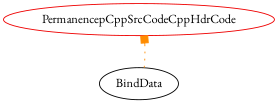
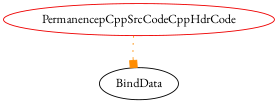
edge "BindData" -> "PermanencepCppSrcCodeCppHdrCode": reversed
